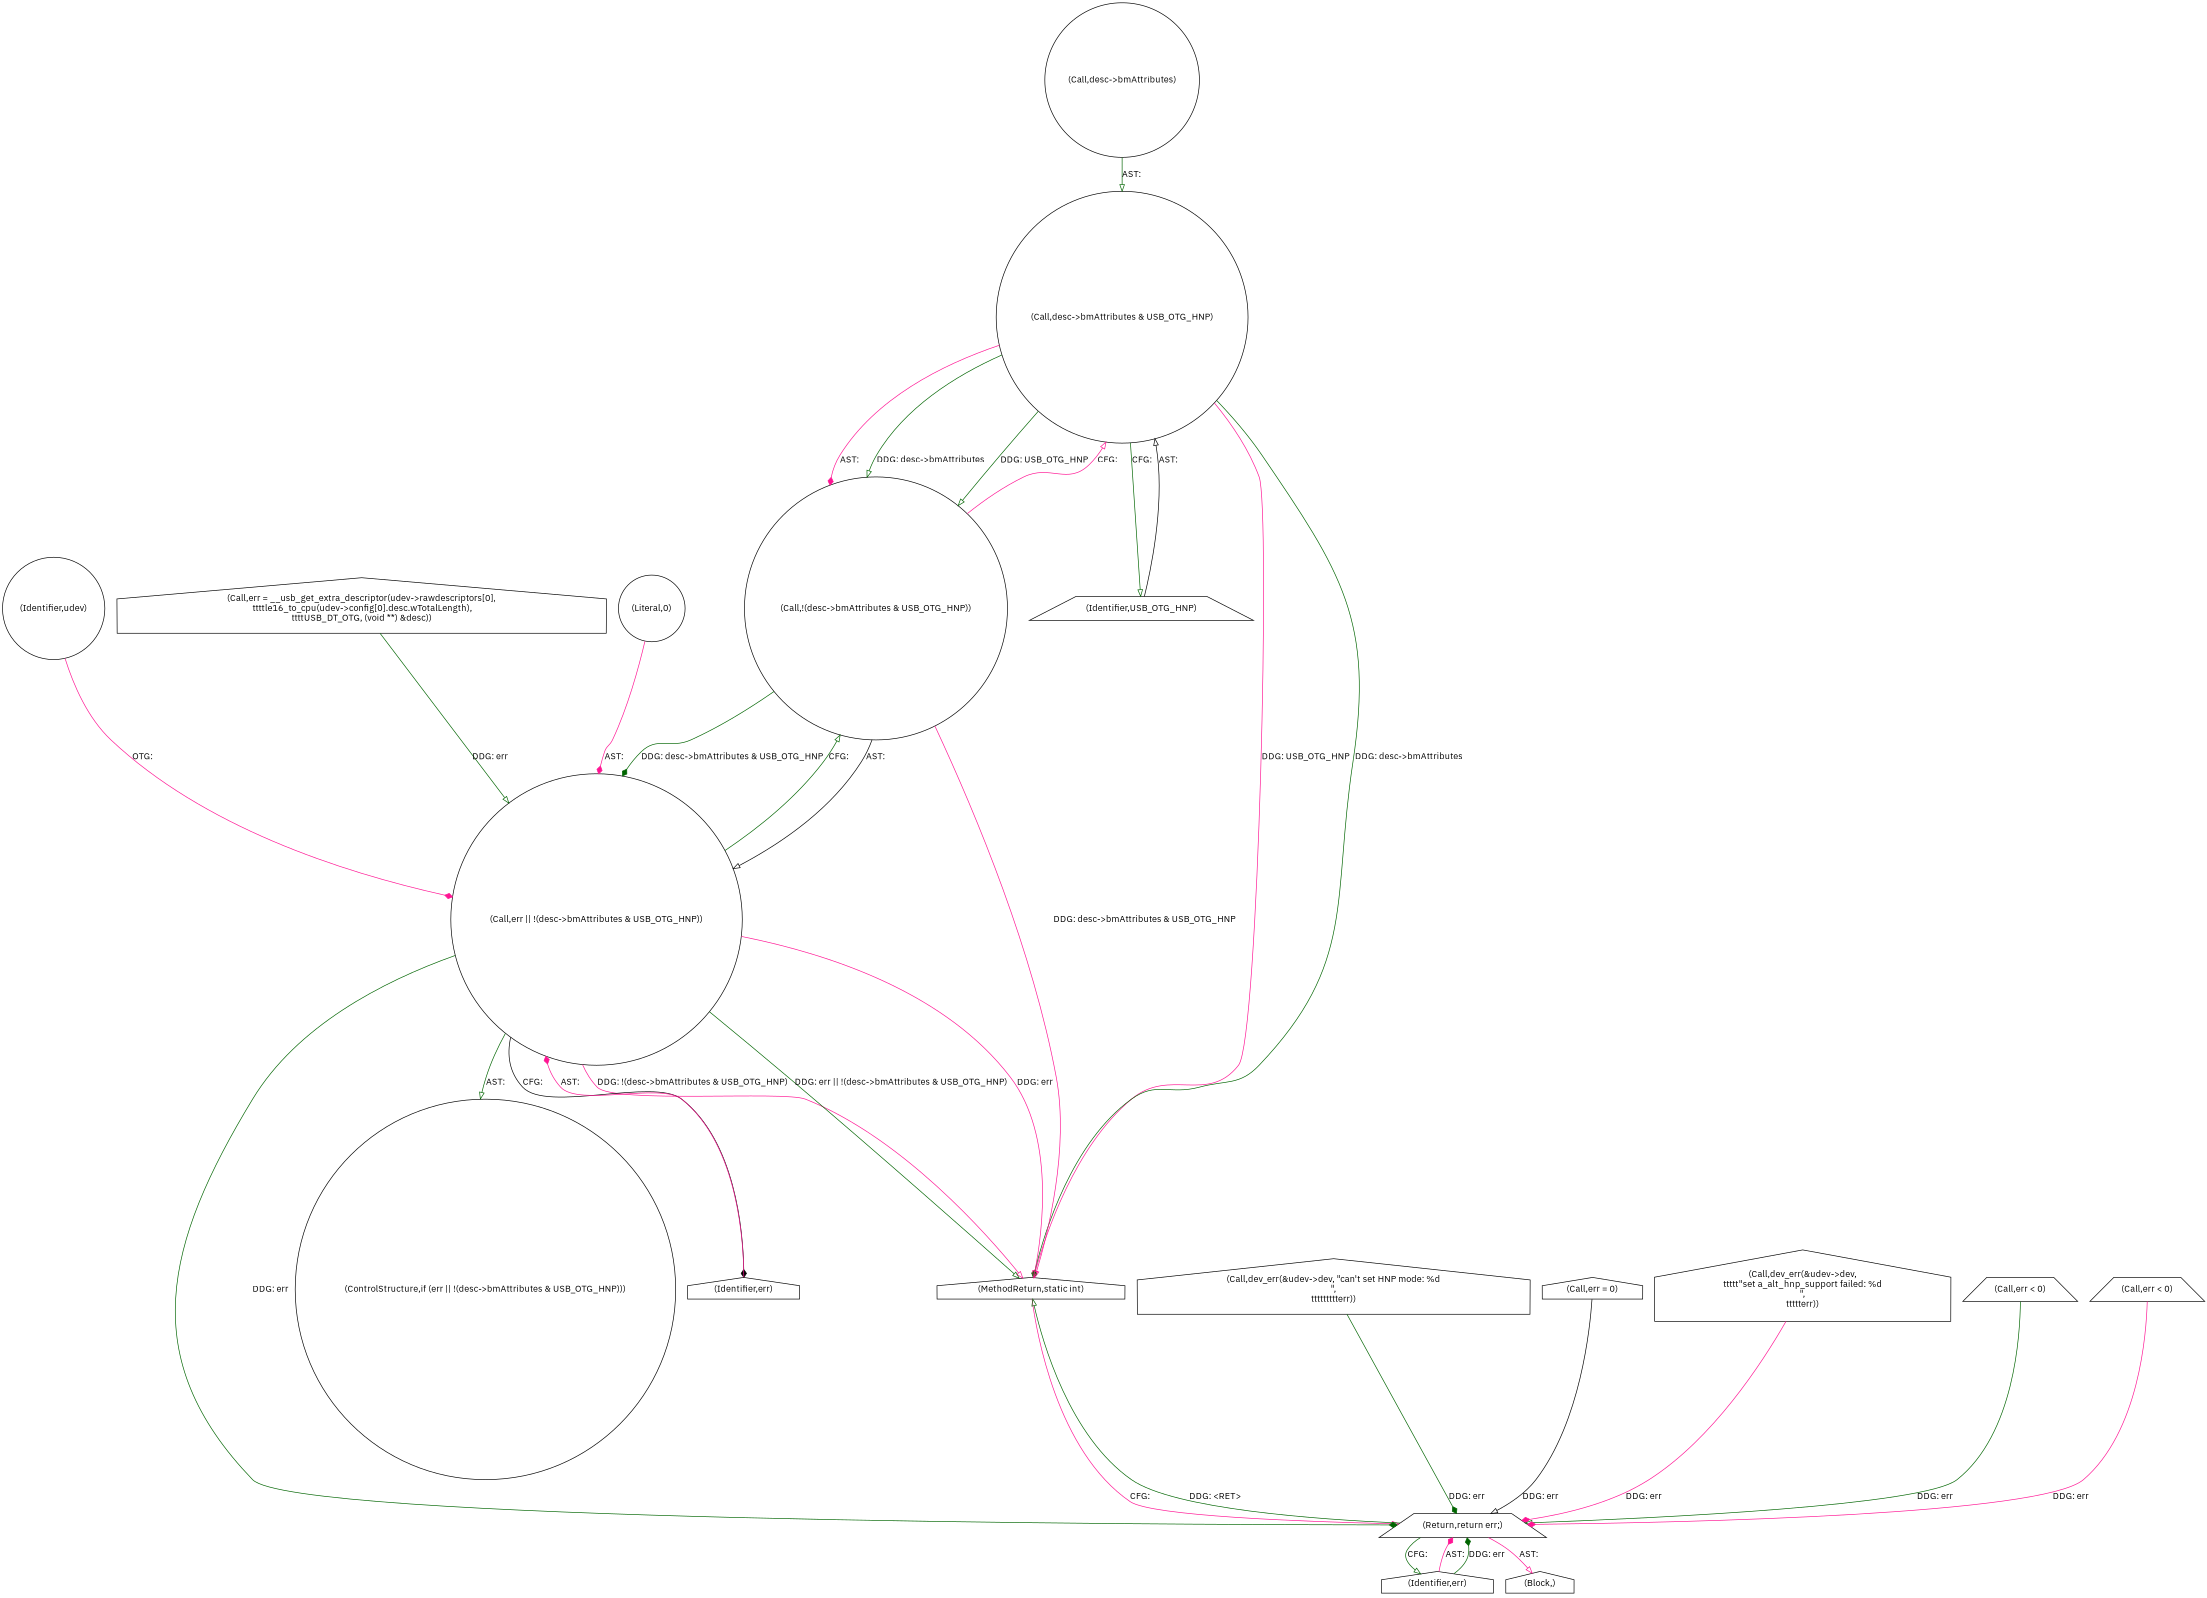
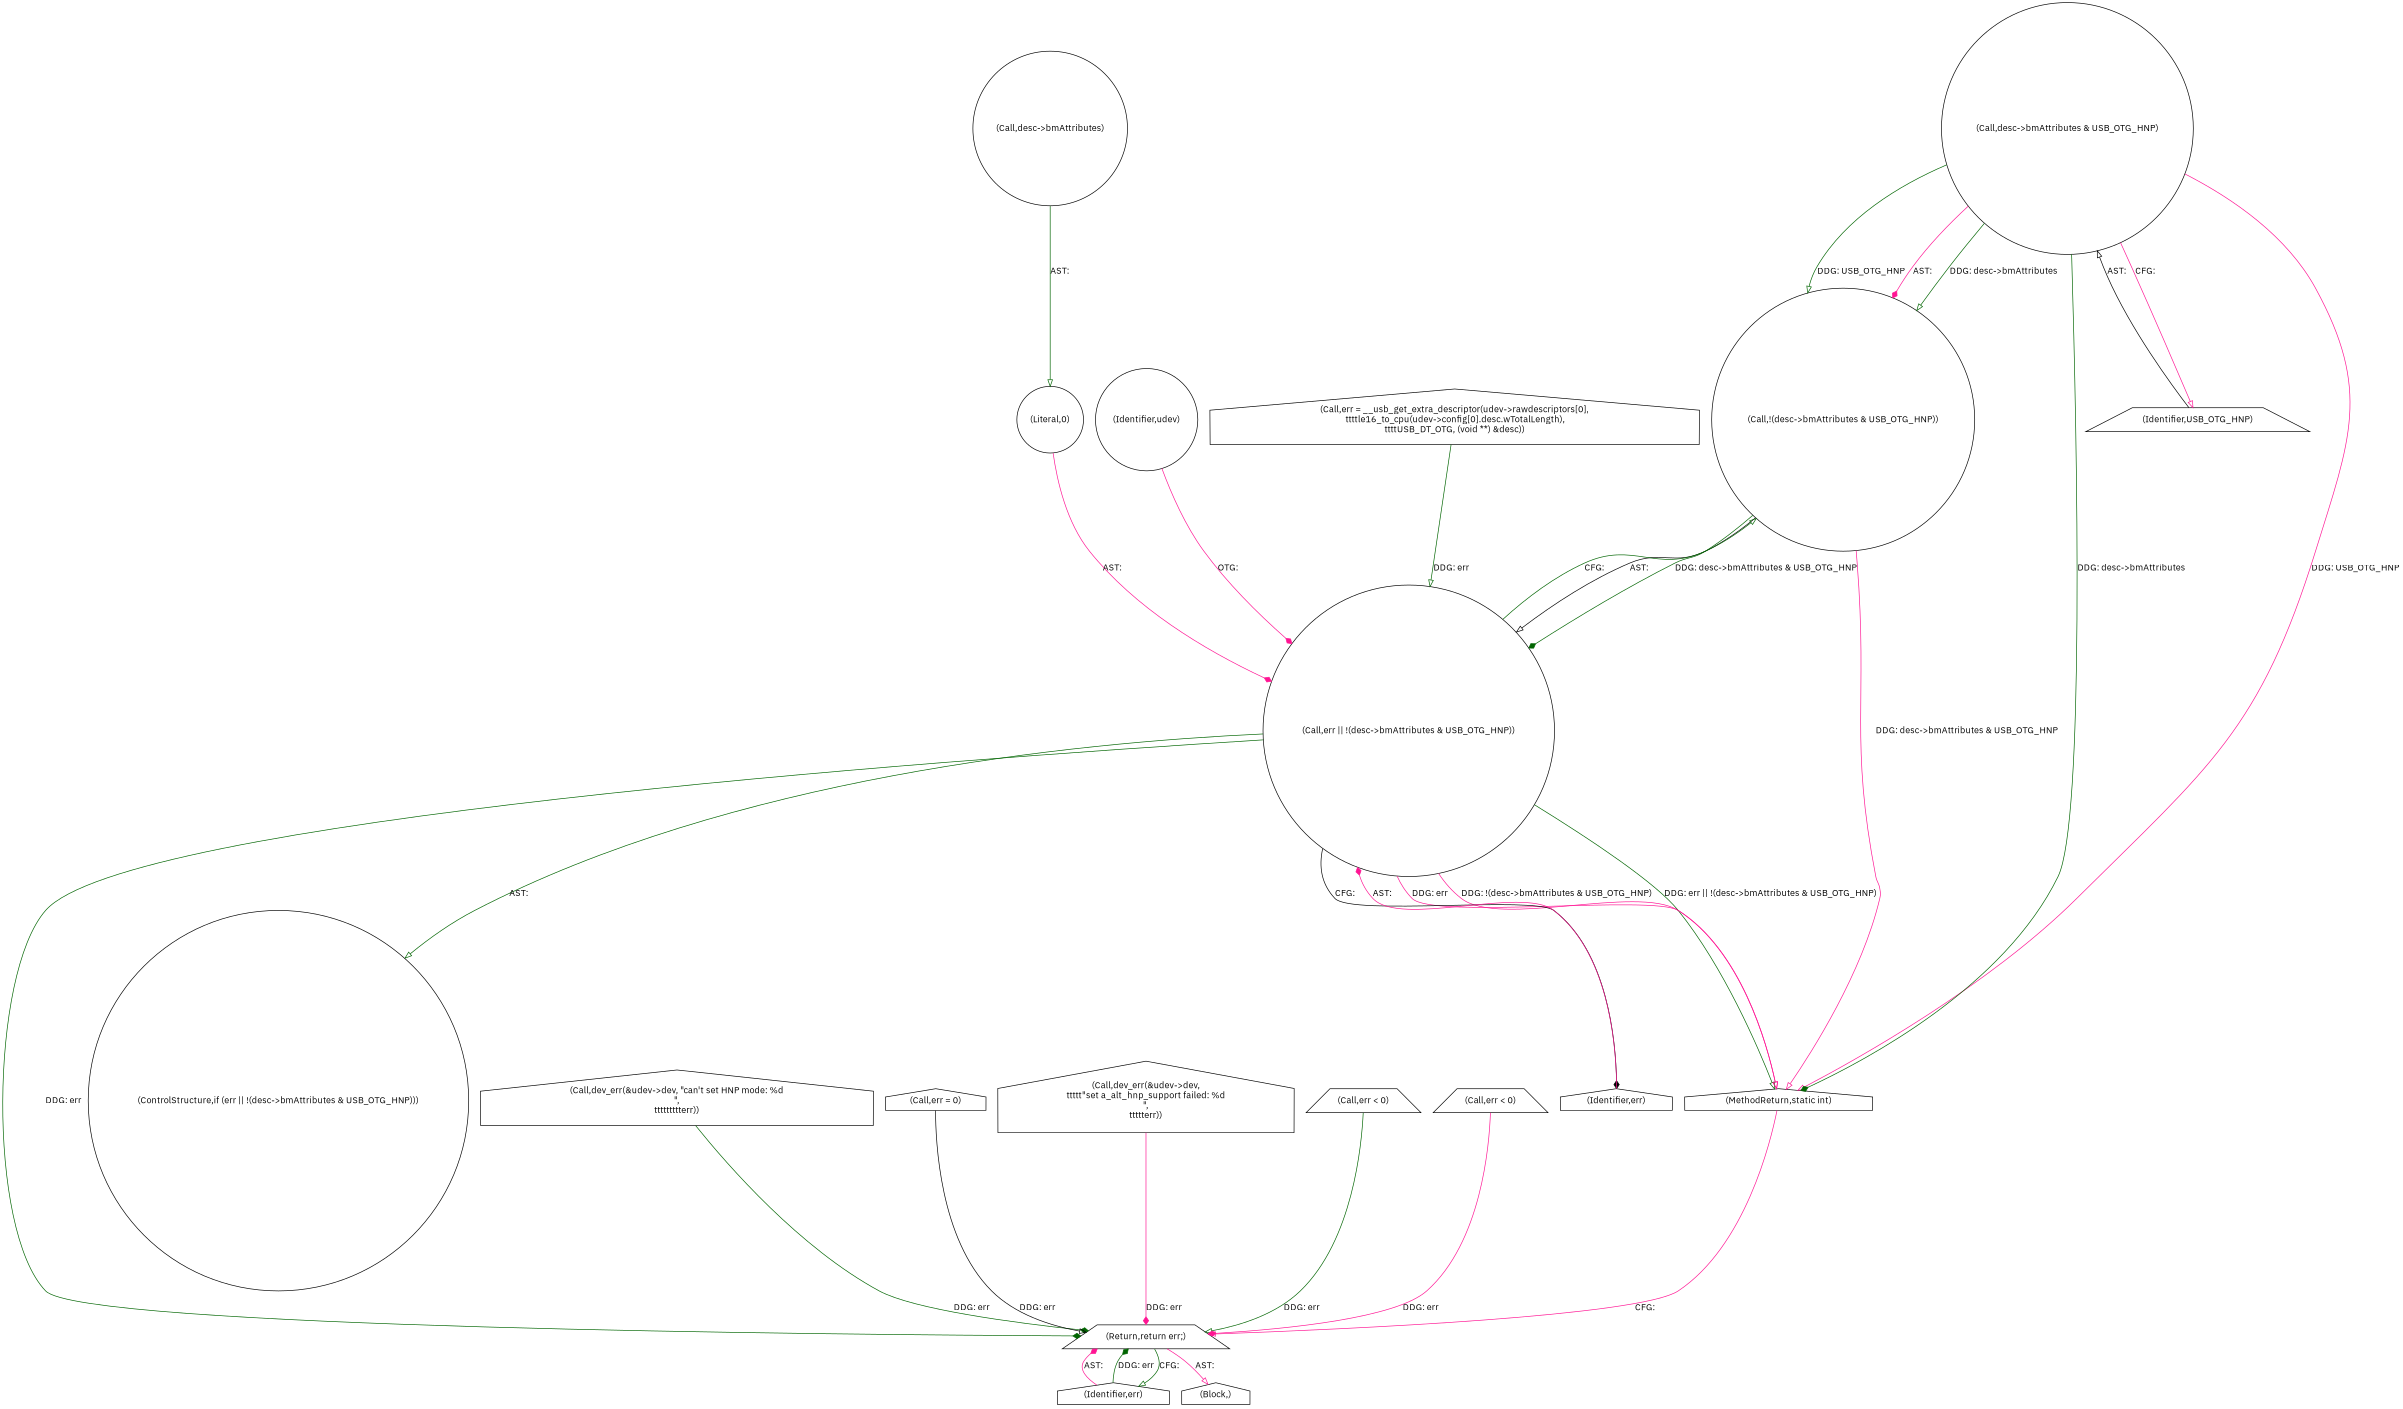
edge "(Call,desc->bmAttributes)" -> "(Call,desc->bmAttributes & USB_OTG_HNP)": now "(Call,desc->bmAttributes)" -> "(Literal,0)"
edge "(Call,!(desc->bmAttributes & USB_OTG_HNP))" -> "(Call,desc->bmAttributes & USB_OTG_HNP)": removed, label "CFG:"
edge "(Call,desc->bmAttributes & USB_OTG_HNP)" -> "(Identifier,USB_OTG_HNP)": color darkgreen -> deeppink
edge "(Return,return err;)" -> "(MethodReturn,static int)": removed, label "DDG: <RET>"
